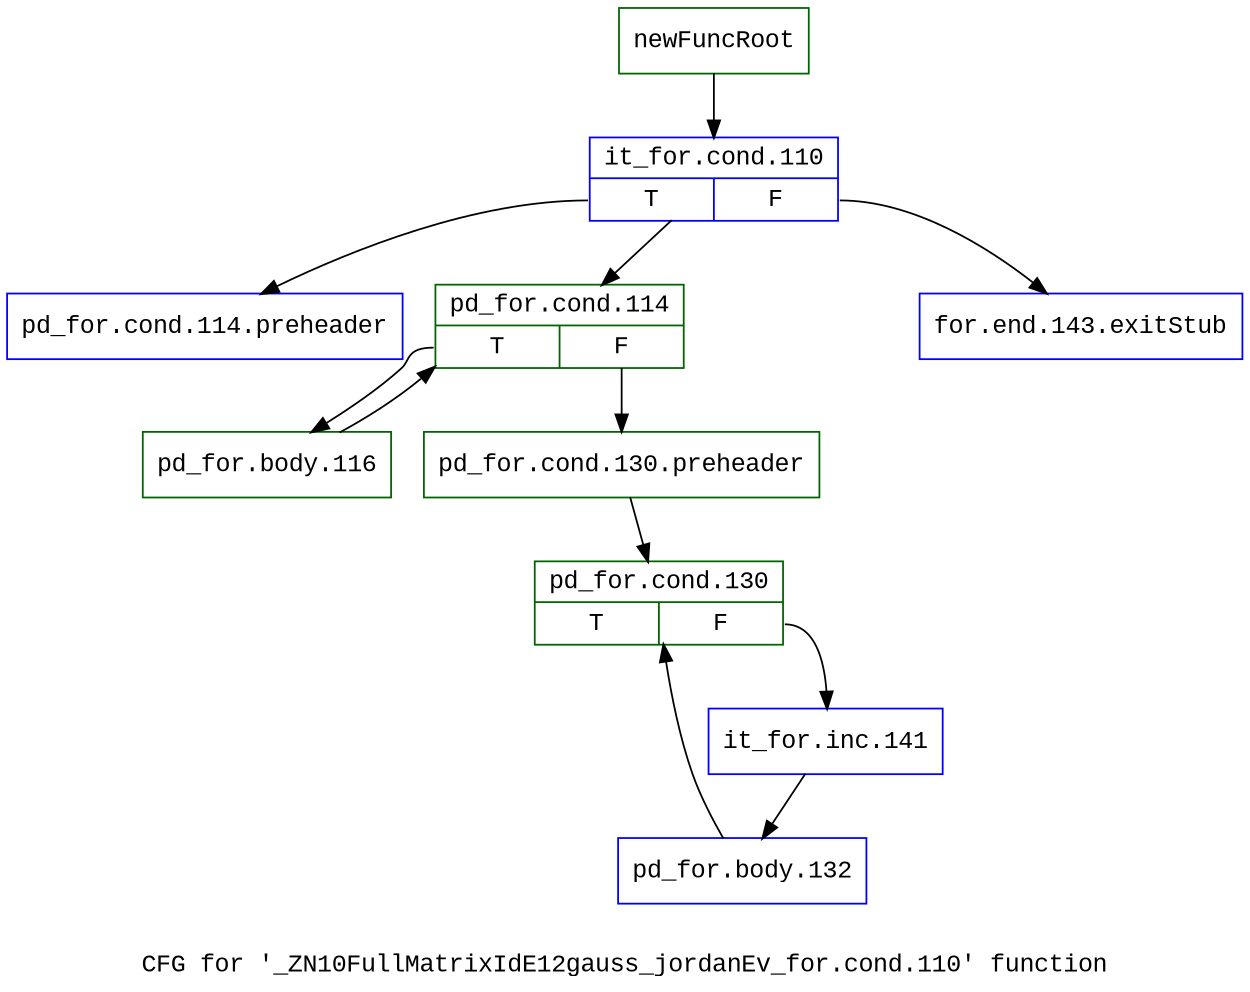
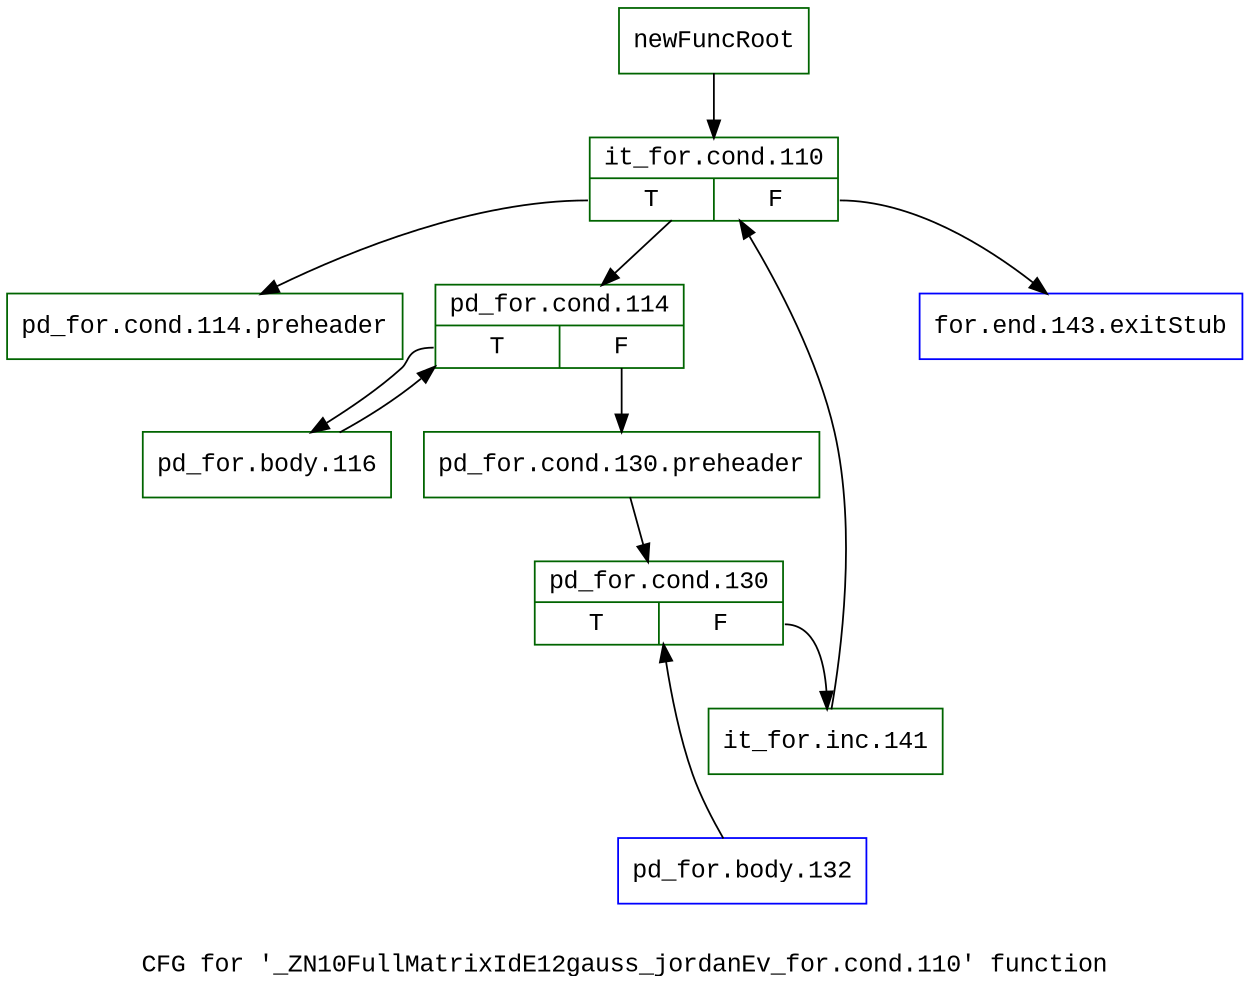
node "it_for.cond.110": color blue -> darkgreen
node "pd_for.cond.114.preheader": color blue -> darkgreen
node "it_for.inc.141": color blue -> darkgreen
edge "it_for.inc.141" -> "pd_for.body.132": now "it_for.inc.141" -> "it_for.cond.110"
